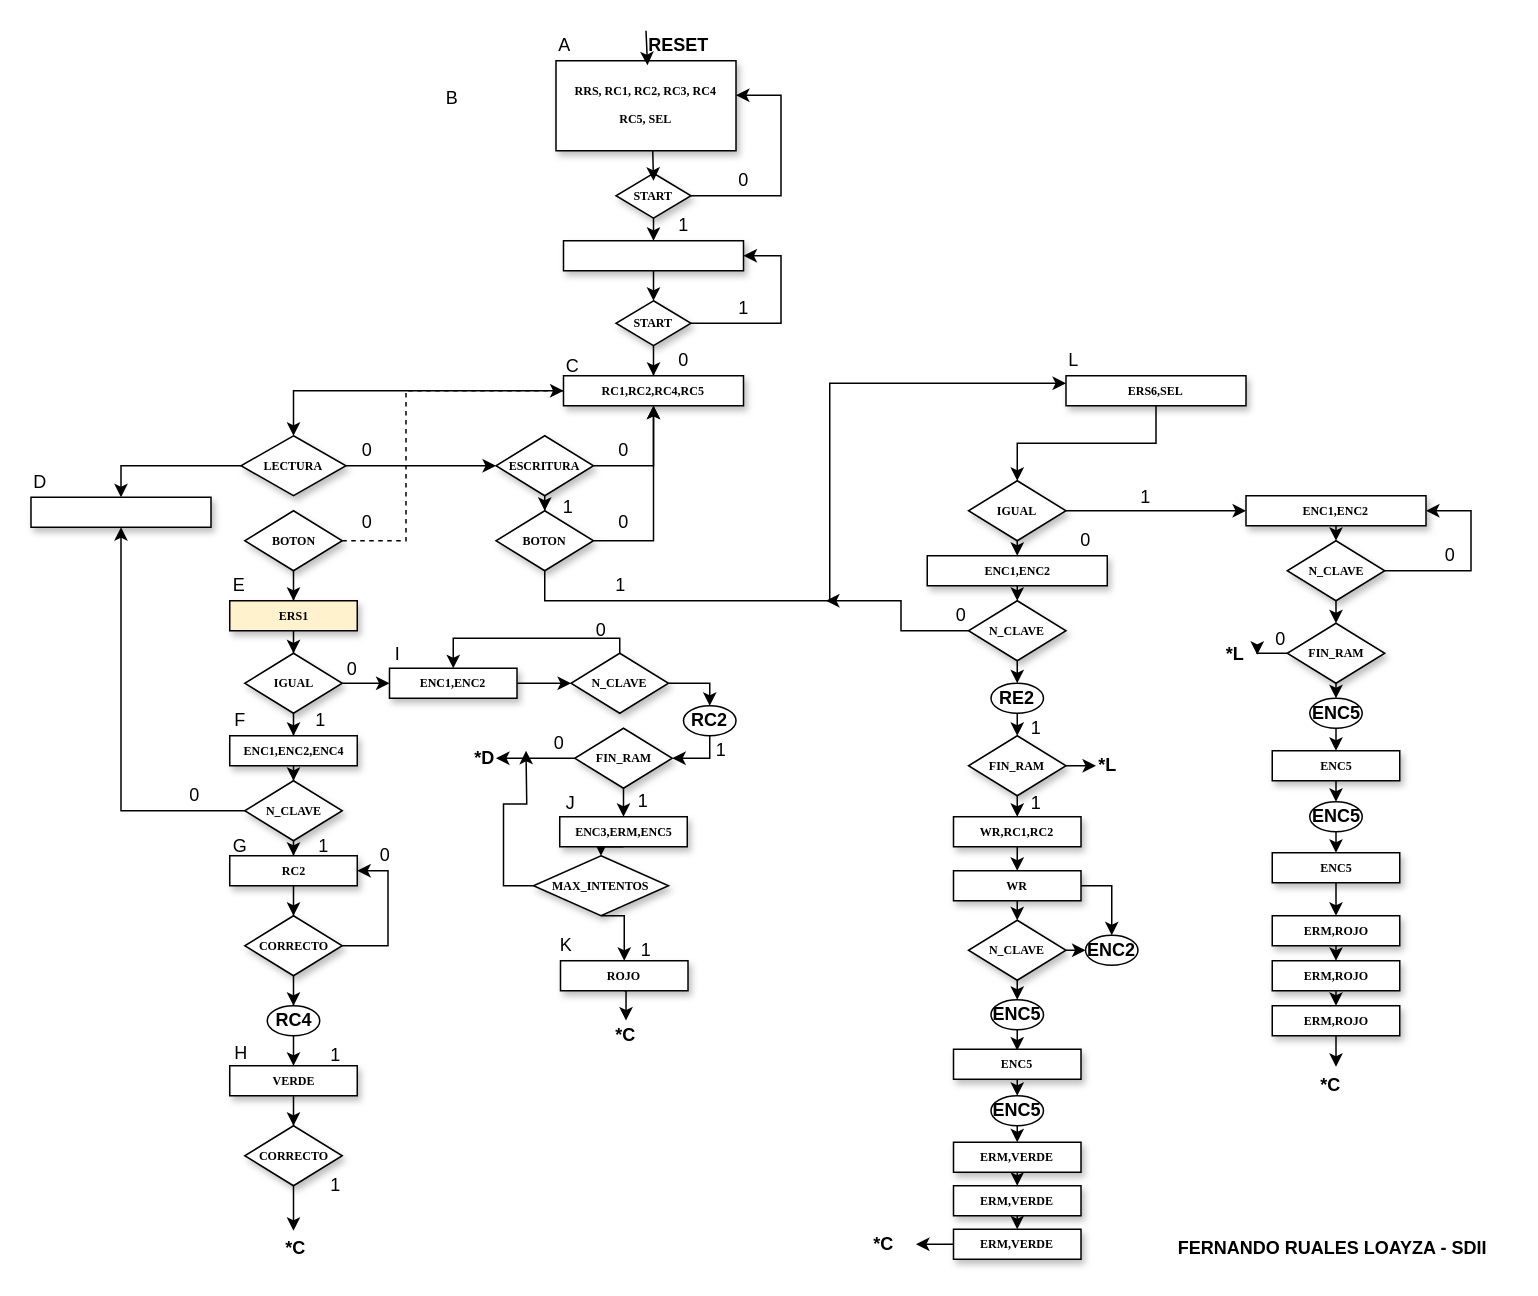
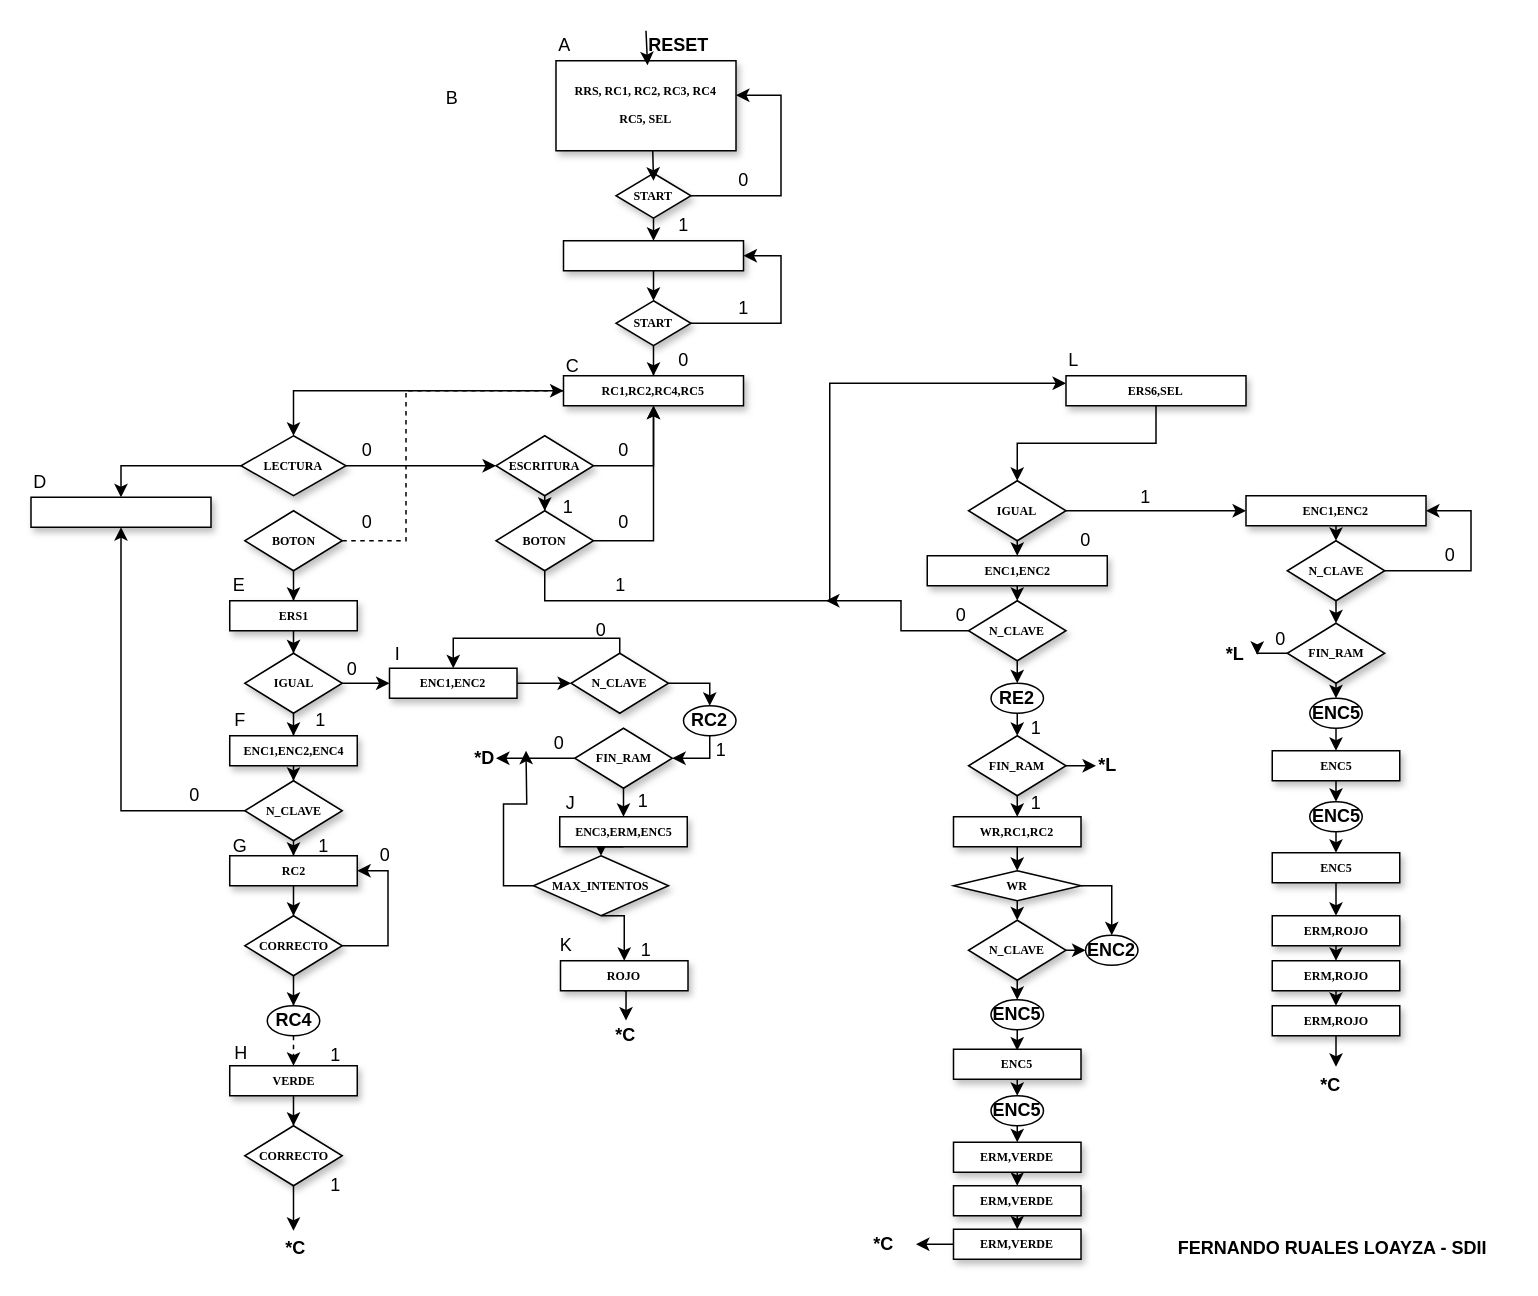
node "ERS1": fillcolor #fff2cc -> #ffffff
node "WR": shape rectangle -> diamond
edge "RC4" -> "VERDE": style solid -> dashed
